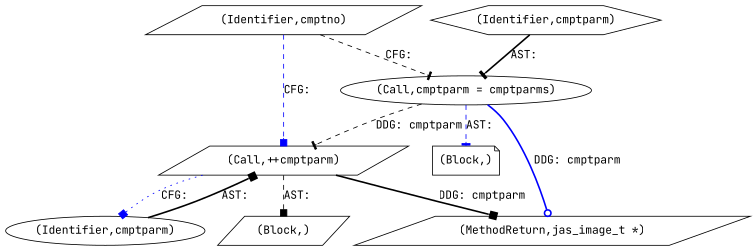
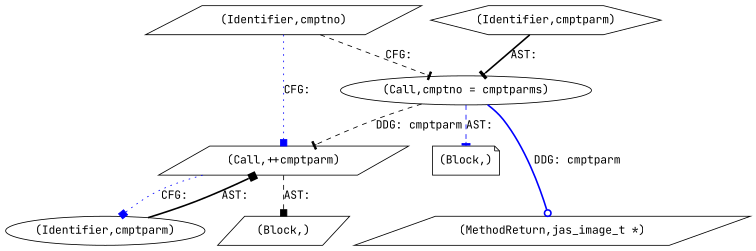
edge "(Identifier,cmptno)" -> "(Call,++cmptparm)": style dashed -> dotted
node "(Call,cmptparm = cmptparms)": label "(Call,cmptparm = cmptparms)" -> "(Call,cmptno = cmptparms)"
edge "(Call,++cmptparm)" -> "(MethodReturn,jas_image_t *)": removed, label "DDG: cmptparm"
